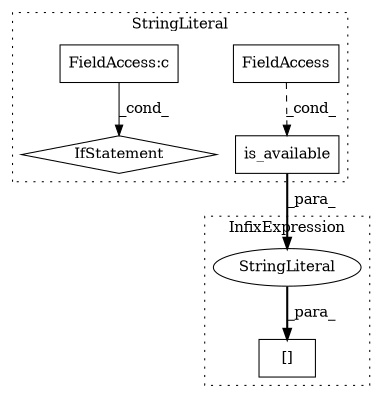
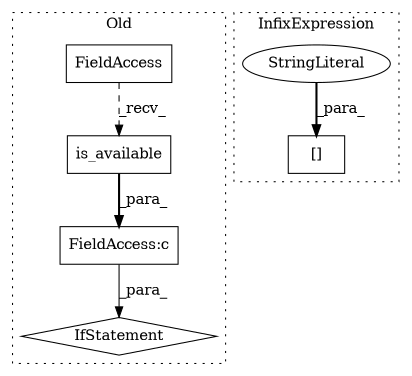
cluster "StringLiteral": label "StringLiteral" -> "Old"
edge "FieldAccess:c" -> "IfStatement": label "_cond_" -> "_para_"
edge "FieldAccess" -> "is_available": label "_cond_" -> "_recv_"
edge "is_available" -> "StringLiteral": now "is_available" -> "FieldAccess:c"
